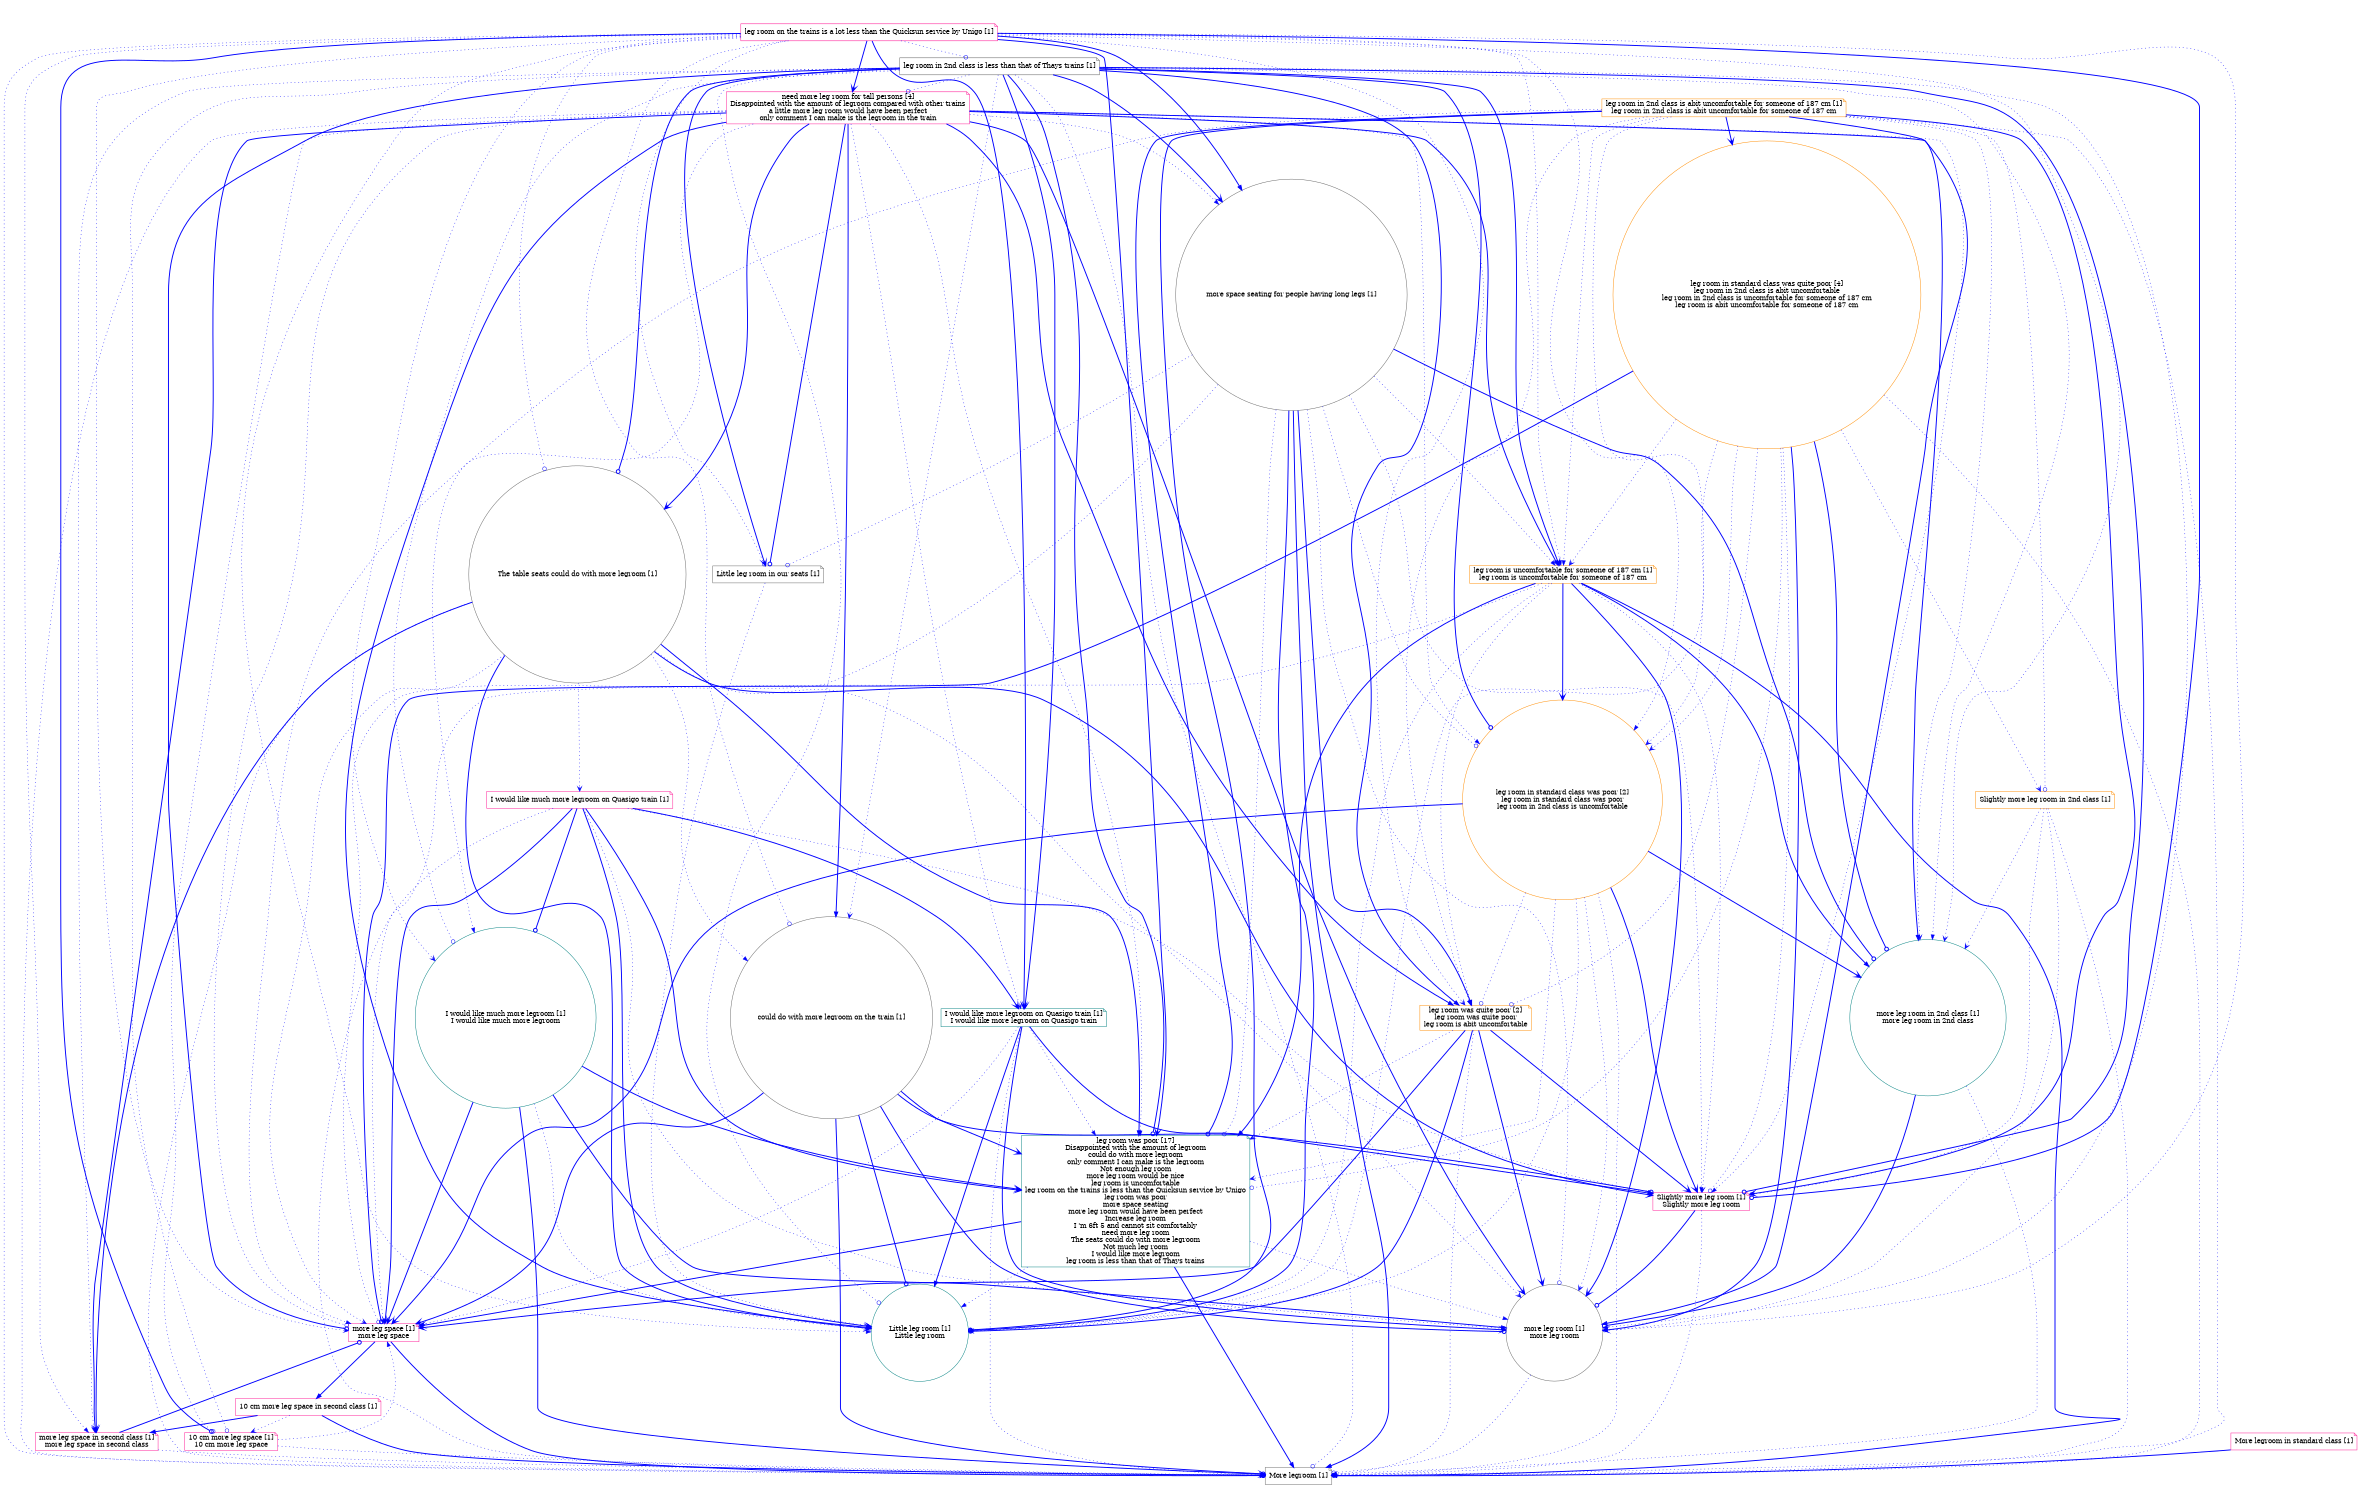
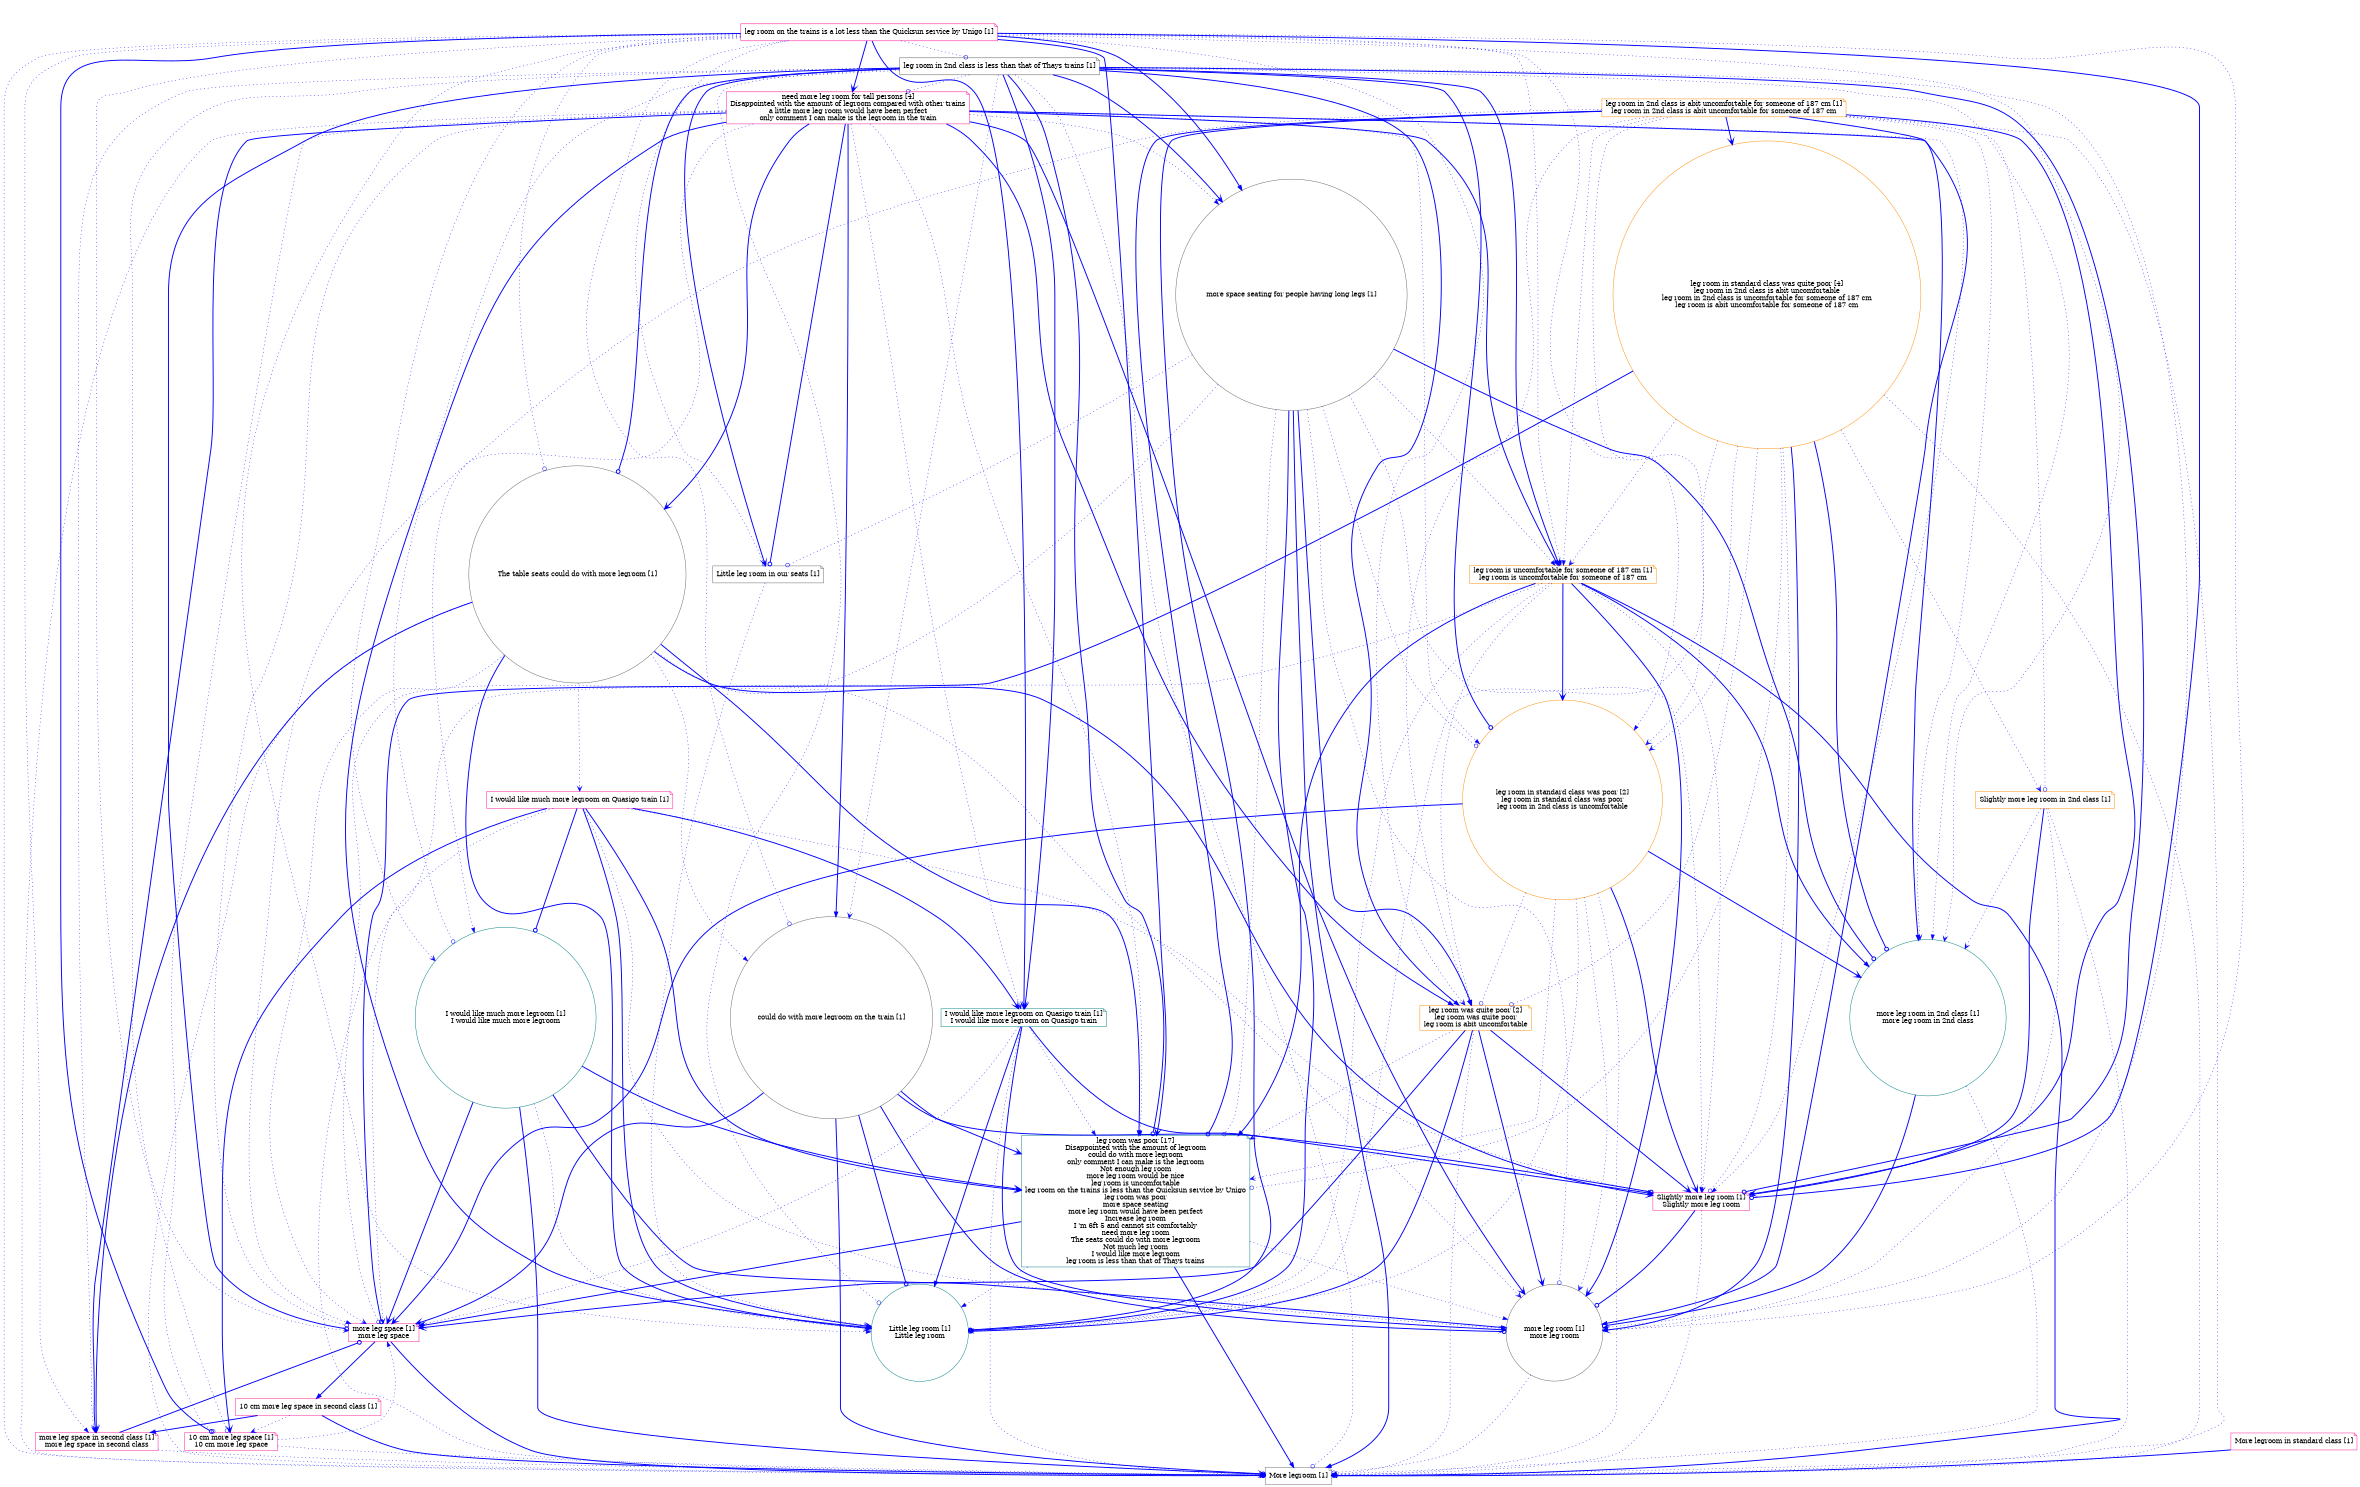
edge "I would like much more legroom on Quasigo train [1]" -> "more leg space [1] more leg space": now "I would like much more legroom on Quasigo train [1]" -> "10 cm more leg space [1] 10 cm more leg space"
edge "Slightly more leg room in 2nd class [1]" -> "Slightly more leg room [1] Slightly more leg room": style dotted -> bold
